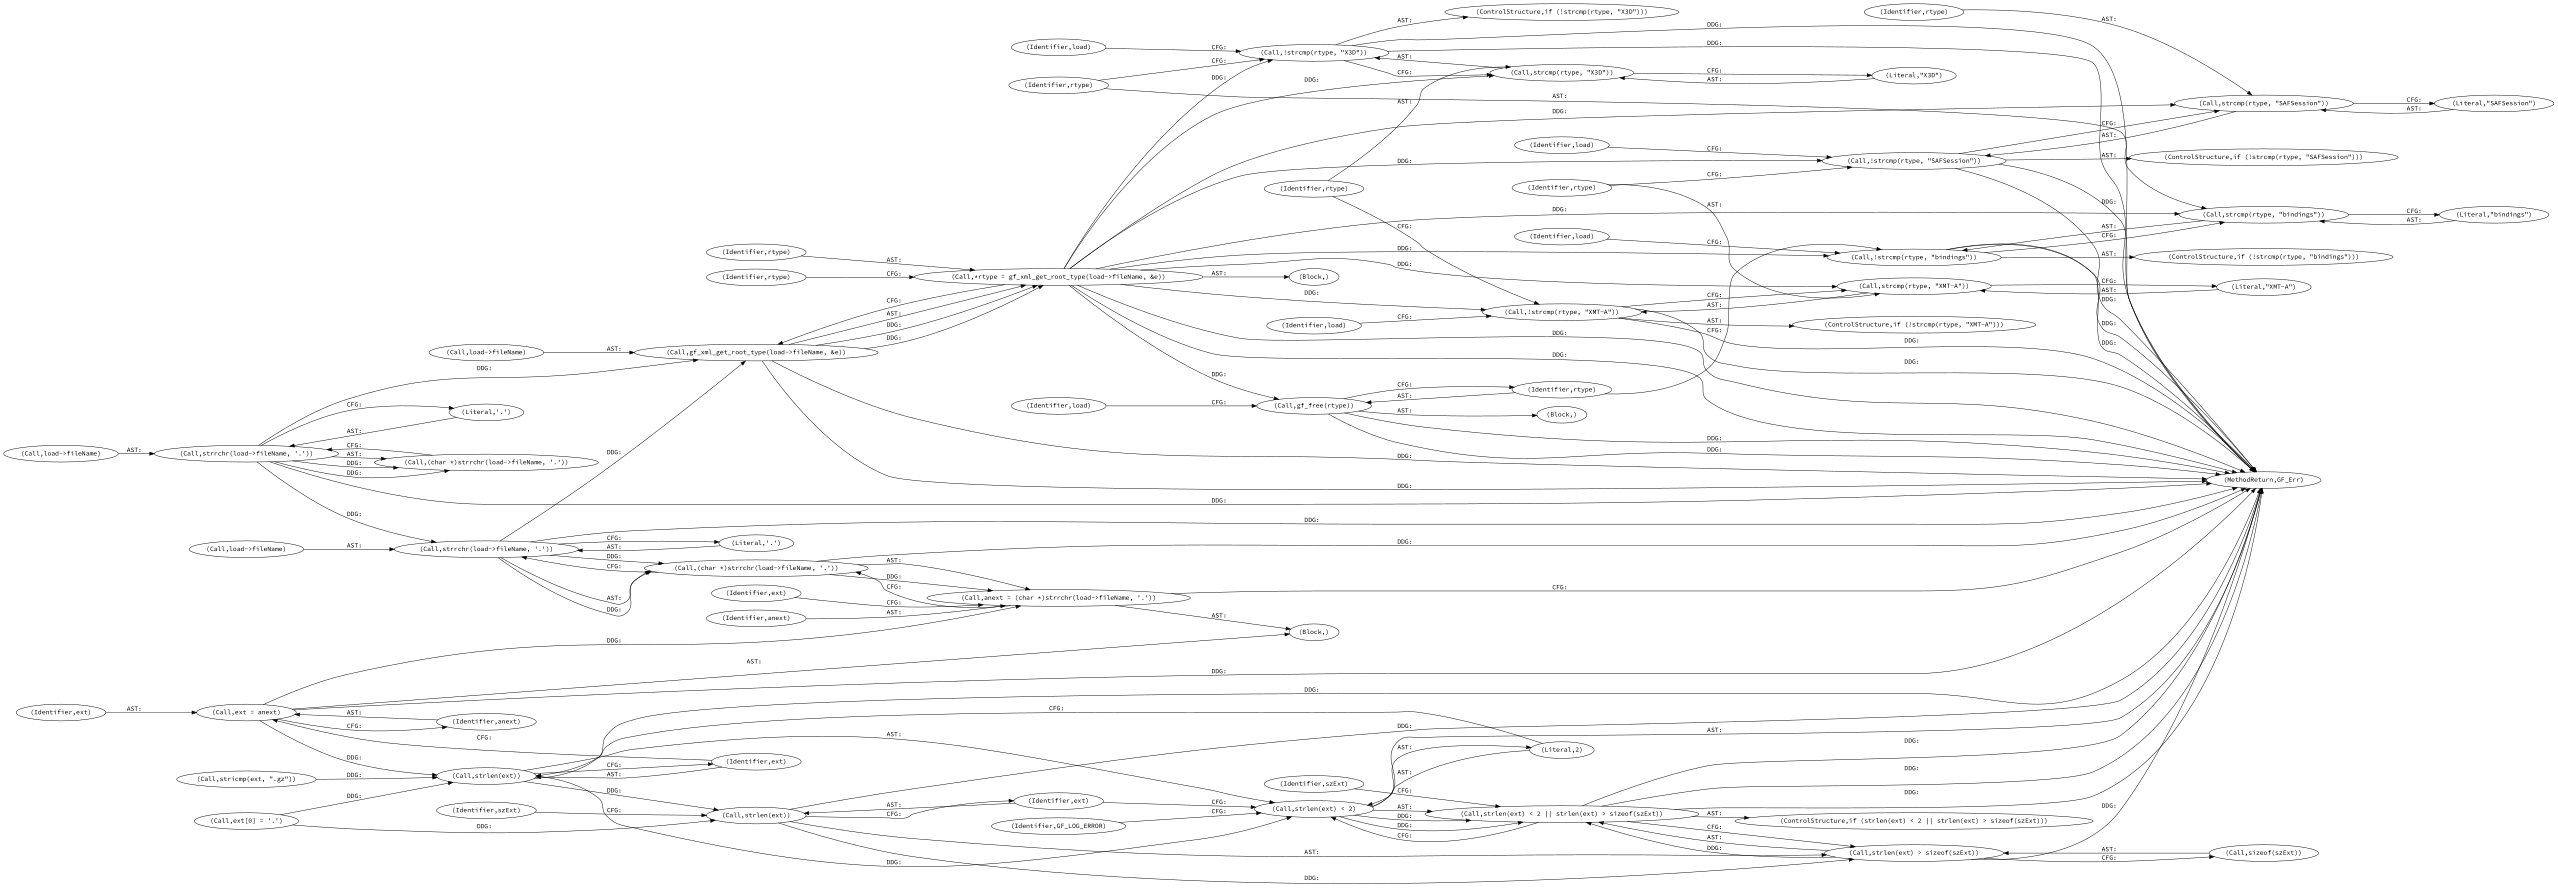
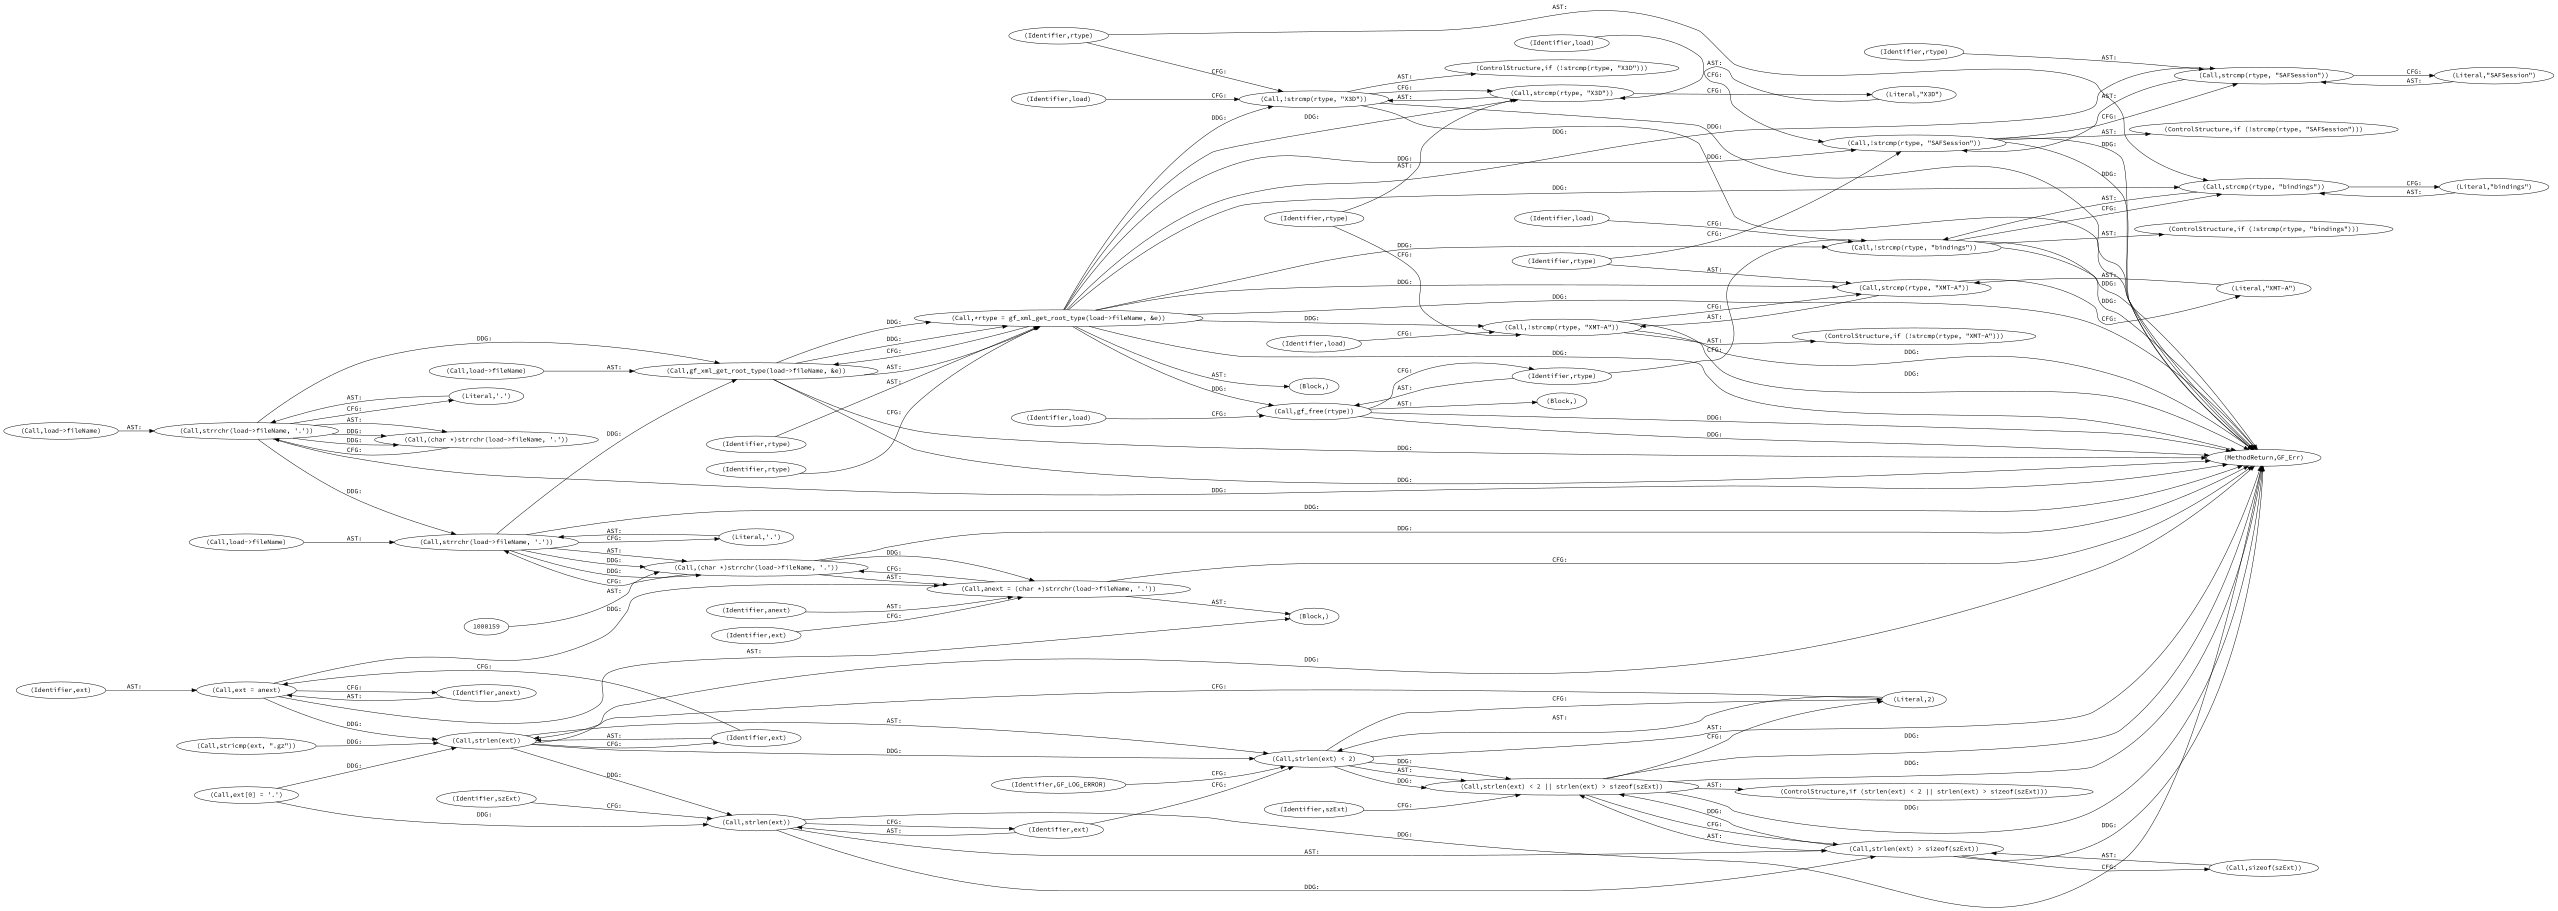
node "1000159": added
edge "(Call,ext = anext)" -> "(MethodReturn,GF_Err)": removed, label "DDG:"
edge "(Call,strlen(ext) < 2)" -> "(Literal,2)": label "AST: " -> "CFG: "
edge "(Call,strlen(ext) < 2 || strlen(ext) > sizeof(szExt))" -> "(Call,strlen(ext) < 2)": now "(Call,strlen(ext) < 2 || strlen(ext) > sizeof(szExt))" -> "(Literal,2)"
